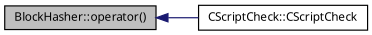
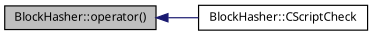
node "CScriptCheck::CScriptCheck": label "CScriptCheck::CScriptCheck" -> "BlockHasher::CScriptCheck"
